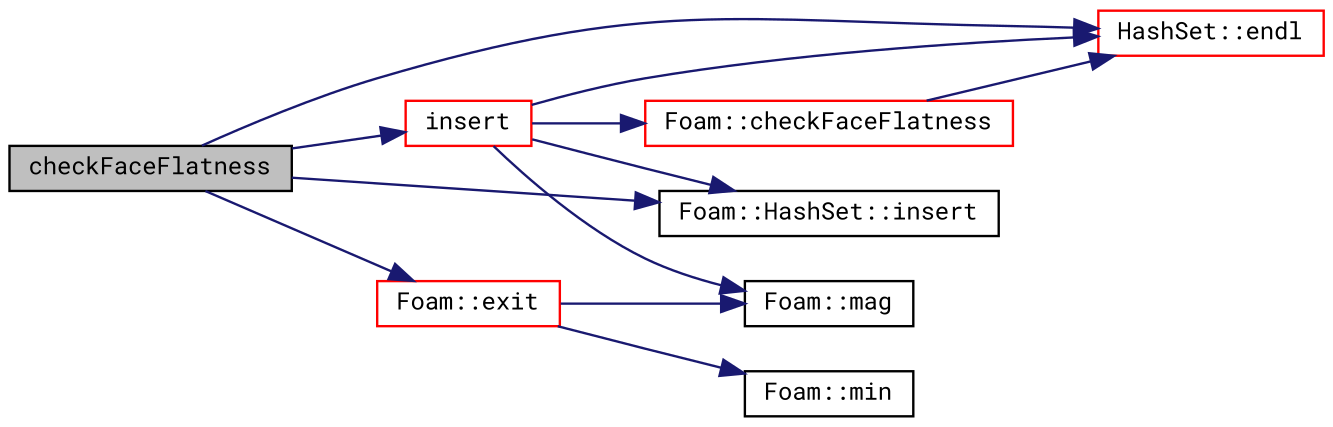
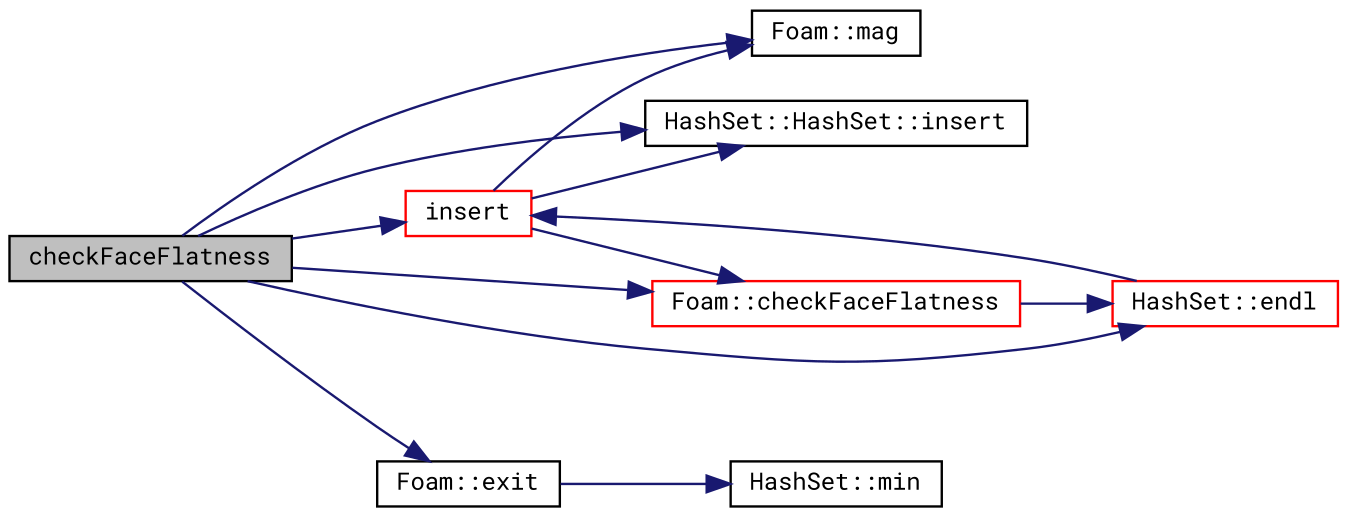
edge "insert" -> "HashSet::endl": reversed
node "Foam::HashSet::insert": label "Foam::HashSet::insert" -> "HashSet::HashSet::insert"
edge "checkFaceFlatness" -> "Foam::checkFaceFlatness": added
node "Foam::exit": color red -> black
edge "Foam::exit" -> "Foam::mag": now "checkFaceFlatness" -> "Foam::mag"
node "Foam::min": label "Foam::min" -> "HashSet::min"
